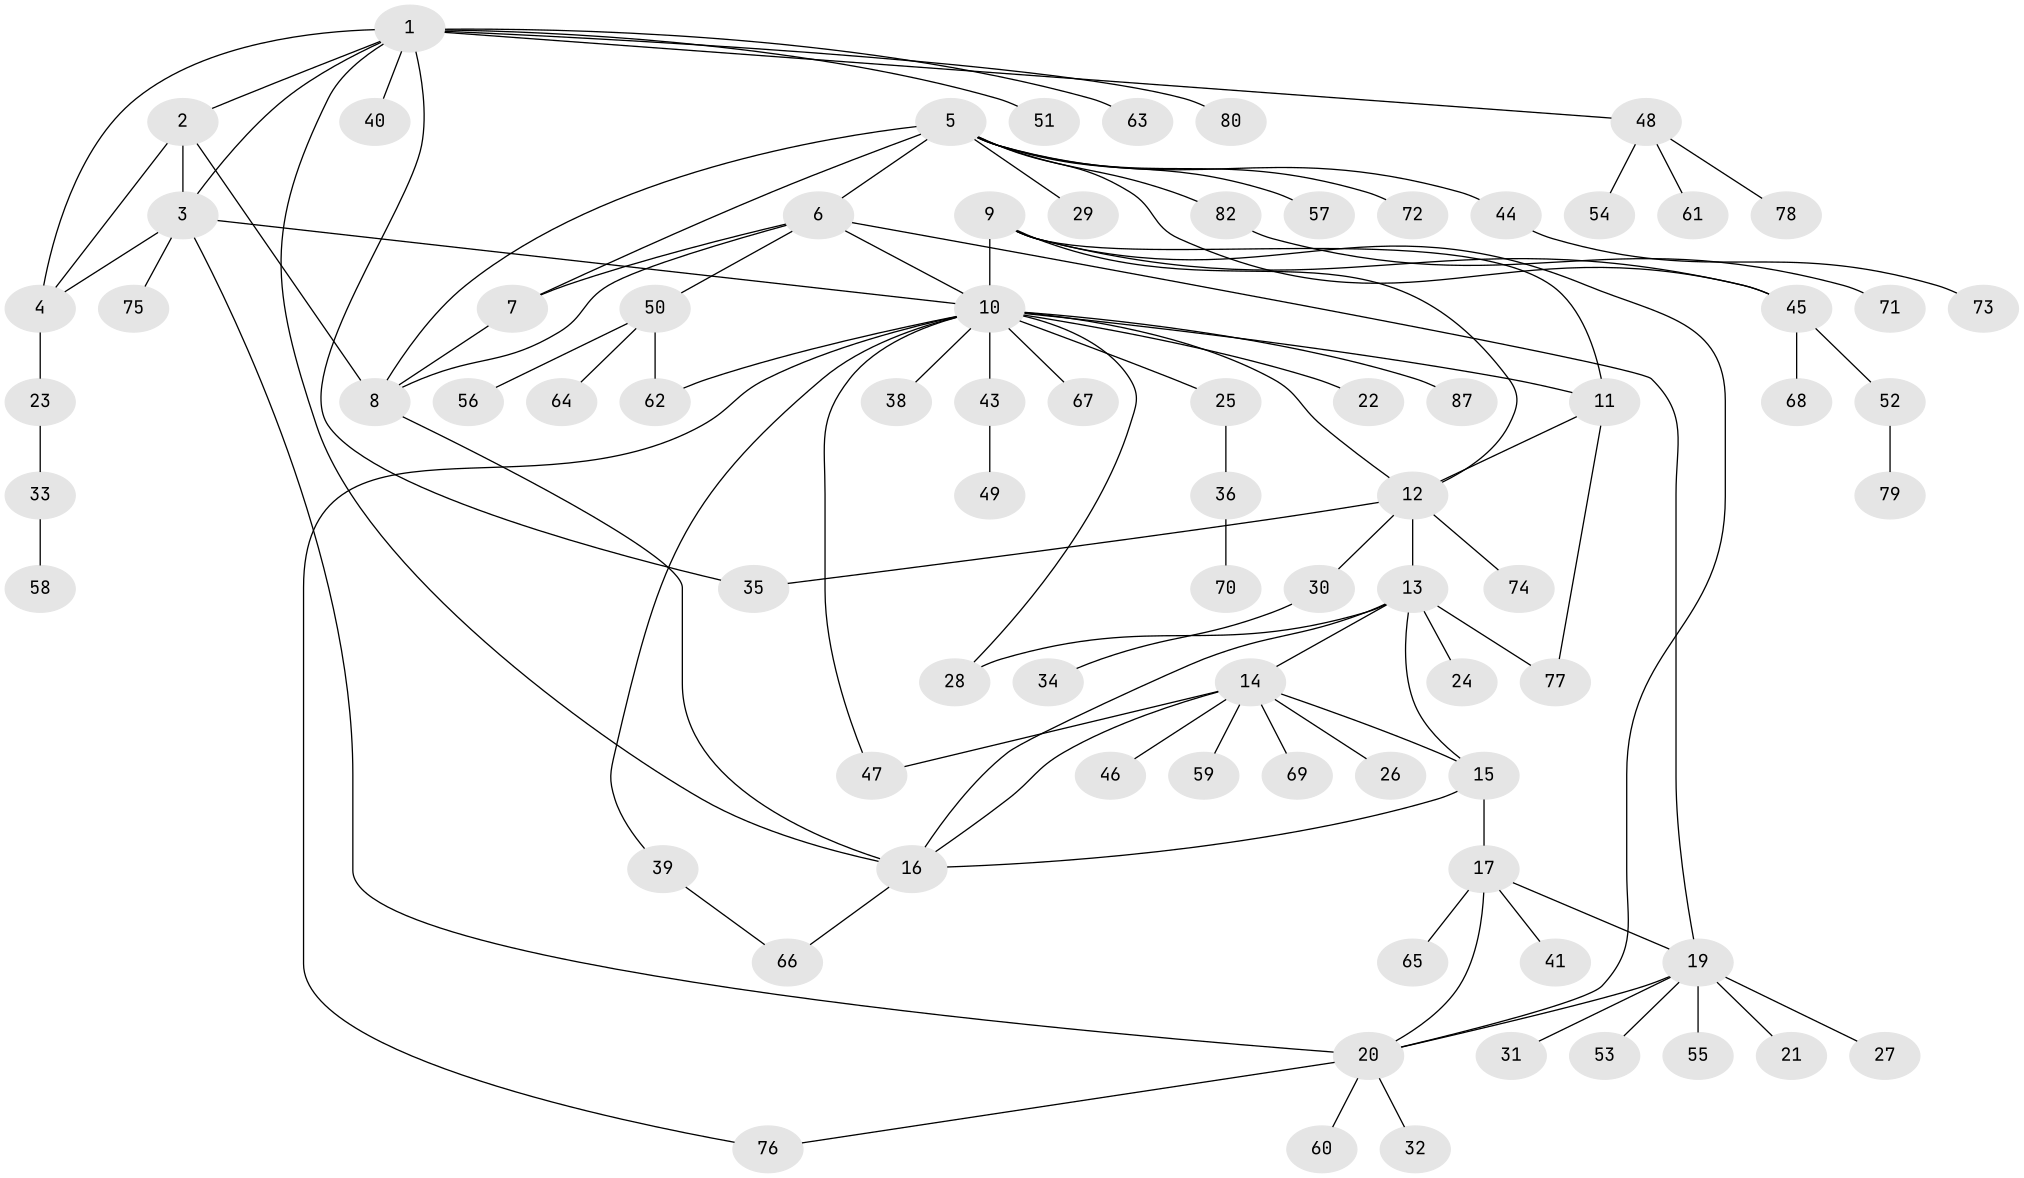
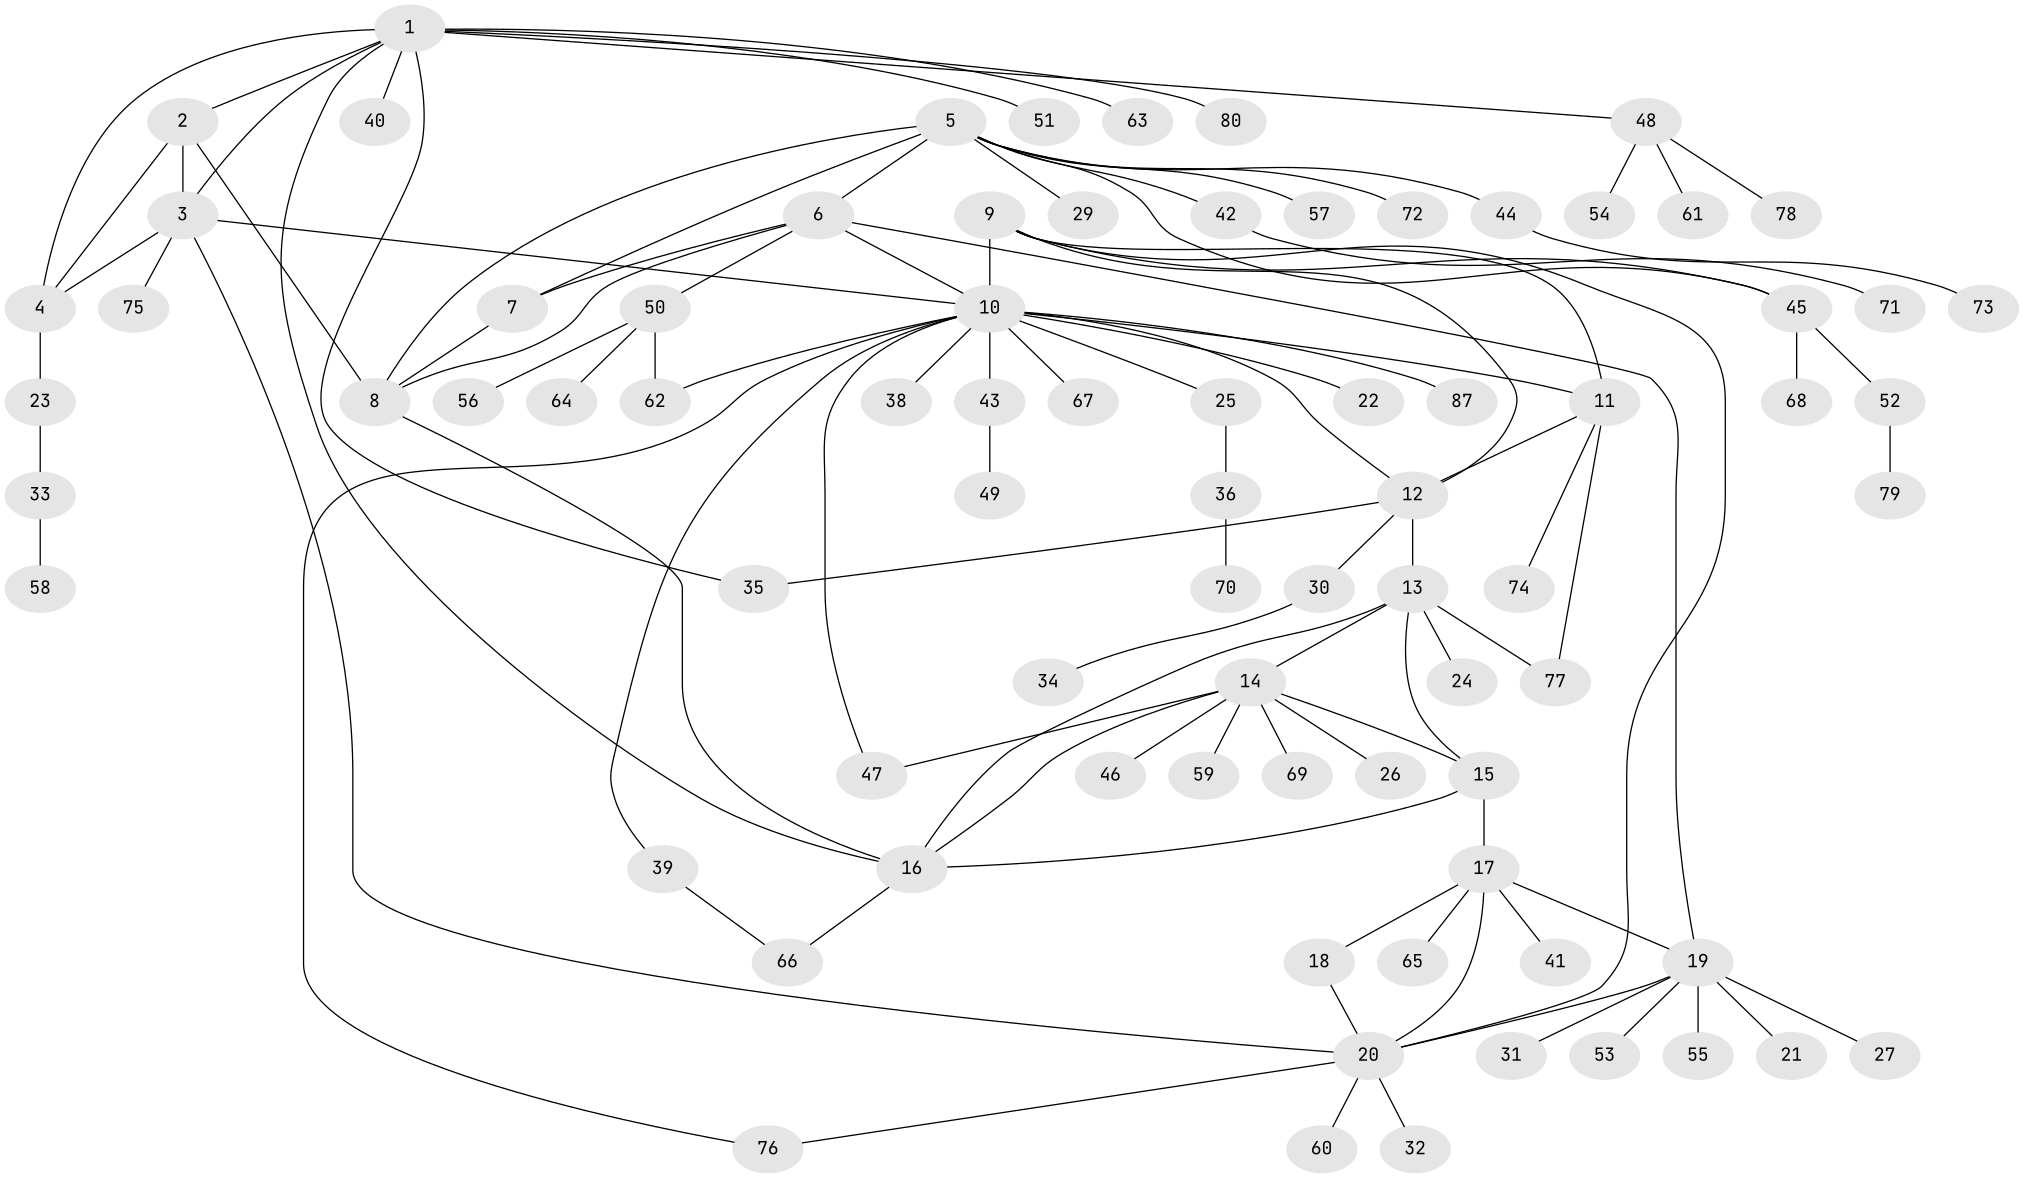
node "82": label "82" -> "42"
edge "12" -- "74": now "11" -- "74"
node "28": removed
node "18": added
